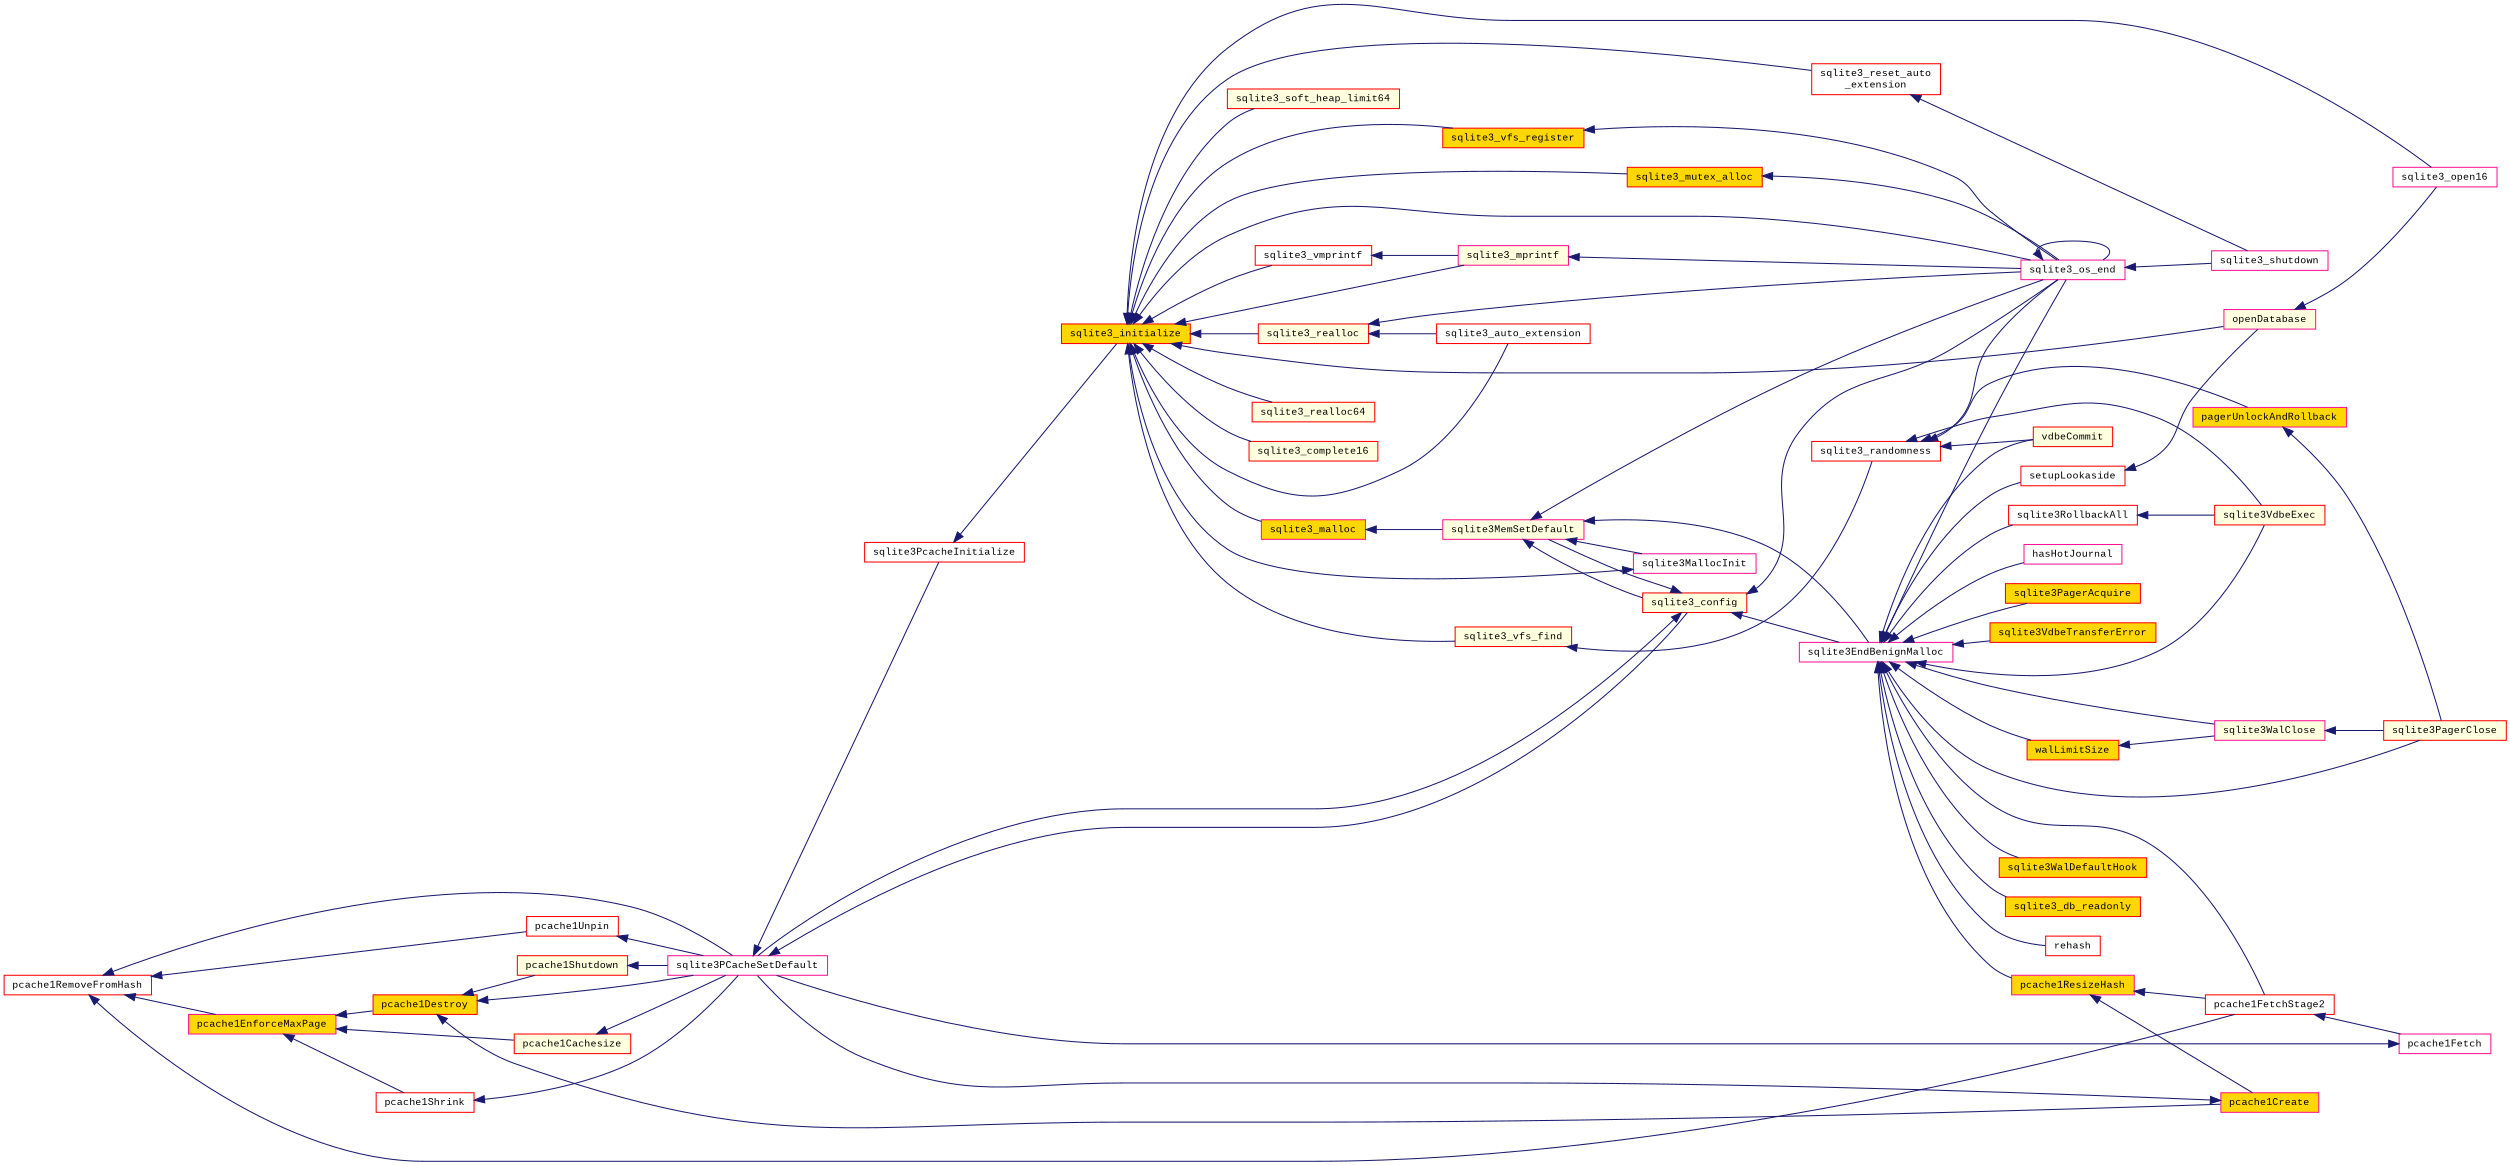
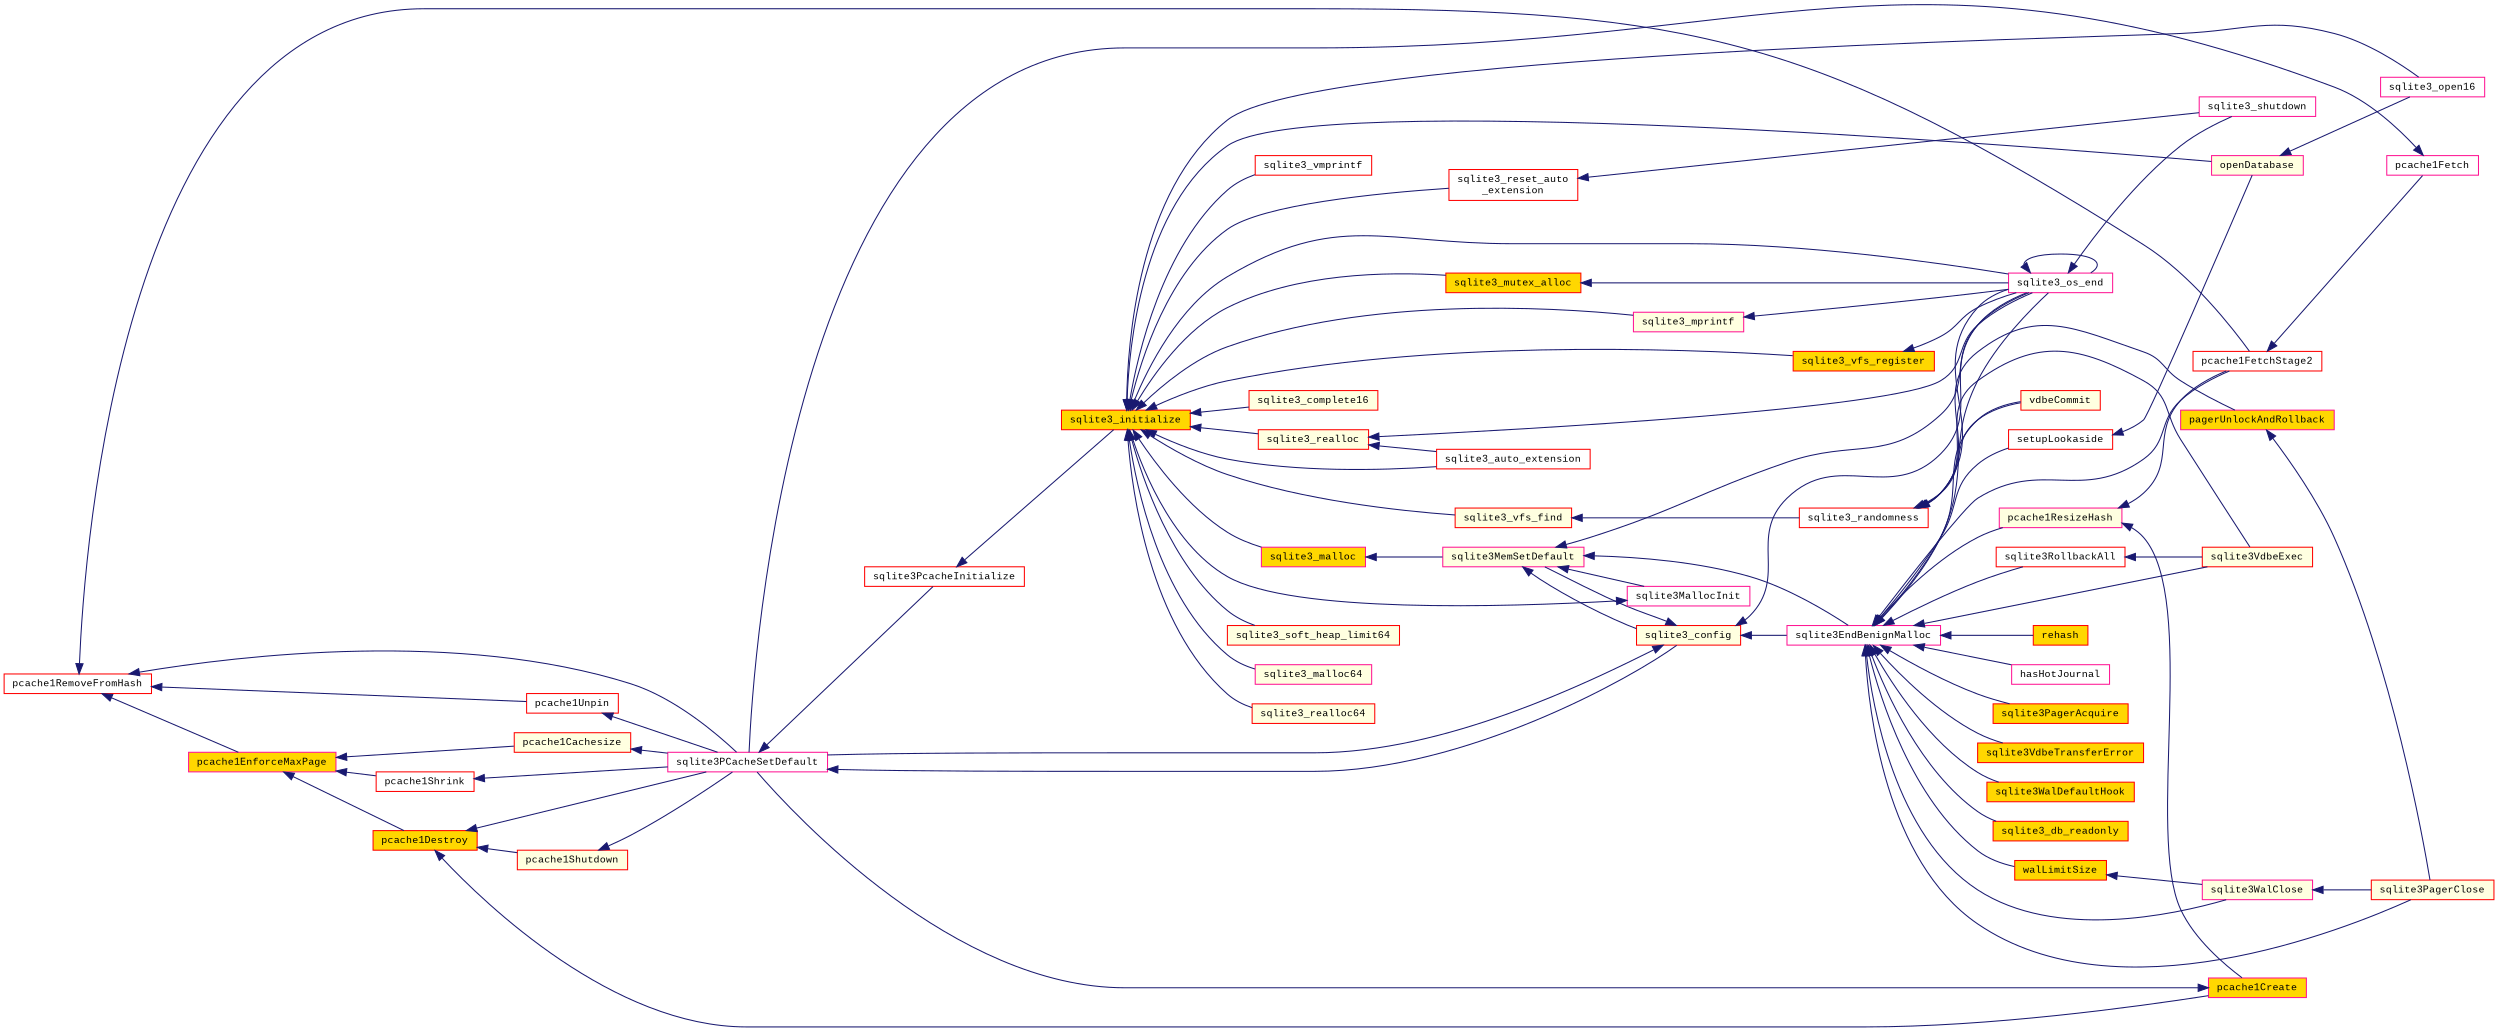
edge "sqlite3_mprintf" -> "sqlite3_vmprintf": removed
node "sqlite3_malloc64": added
node "rehash": fillcolor white -> gold
node "pcache1ResizeHash": fillcolor gold -> lightyellow
